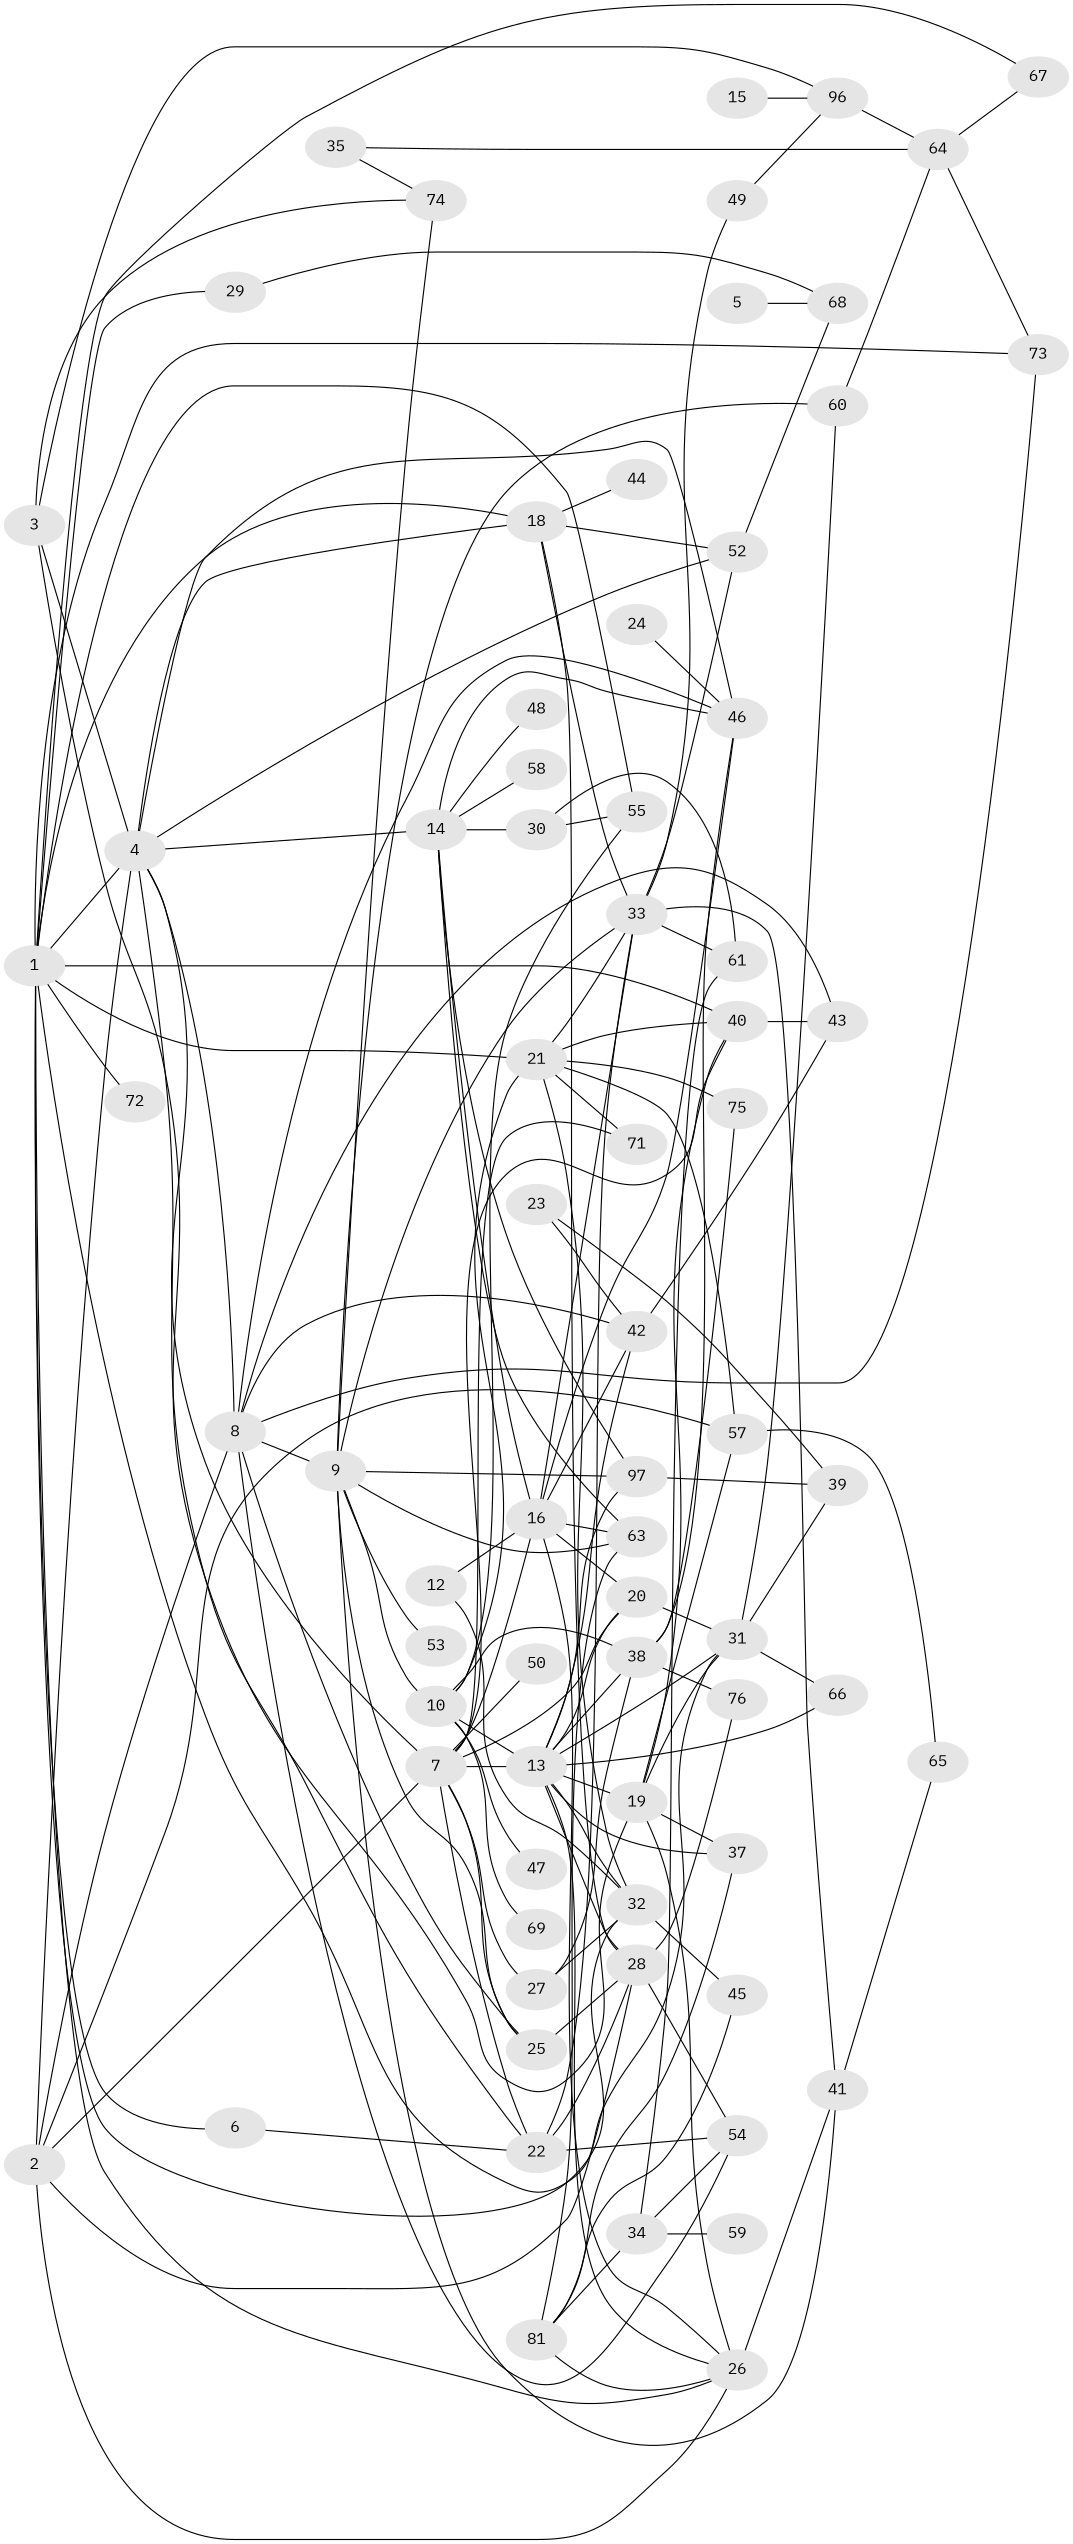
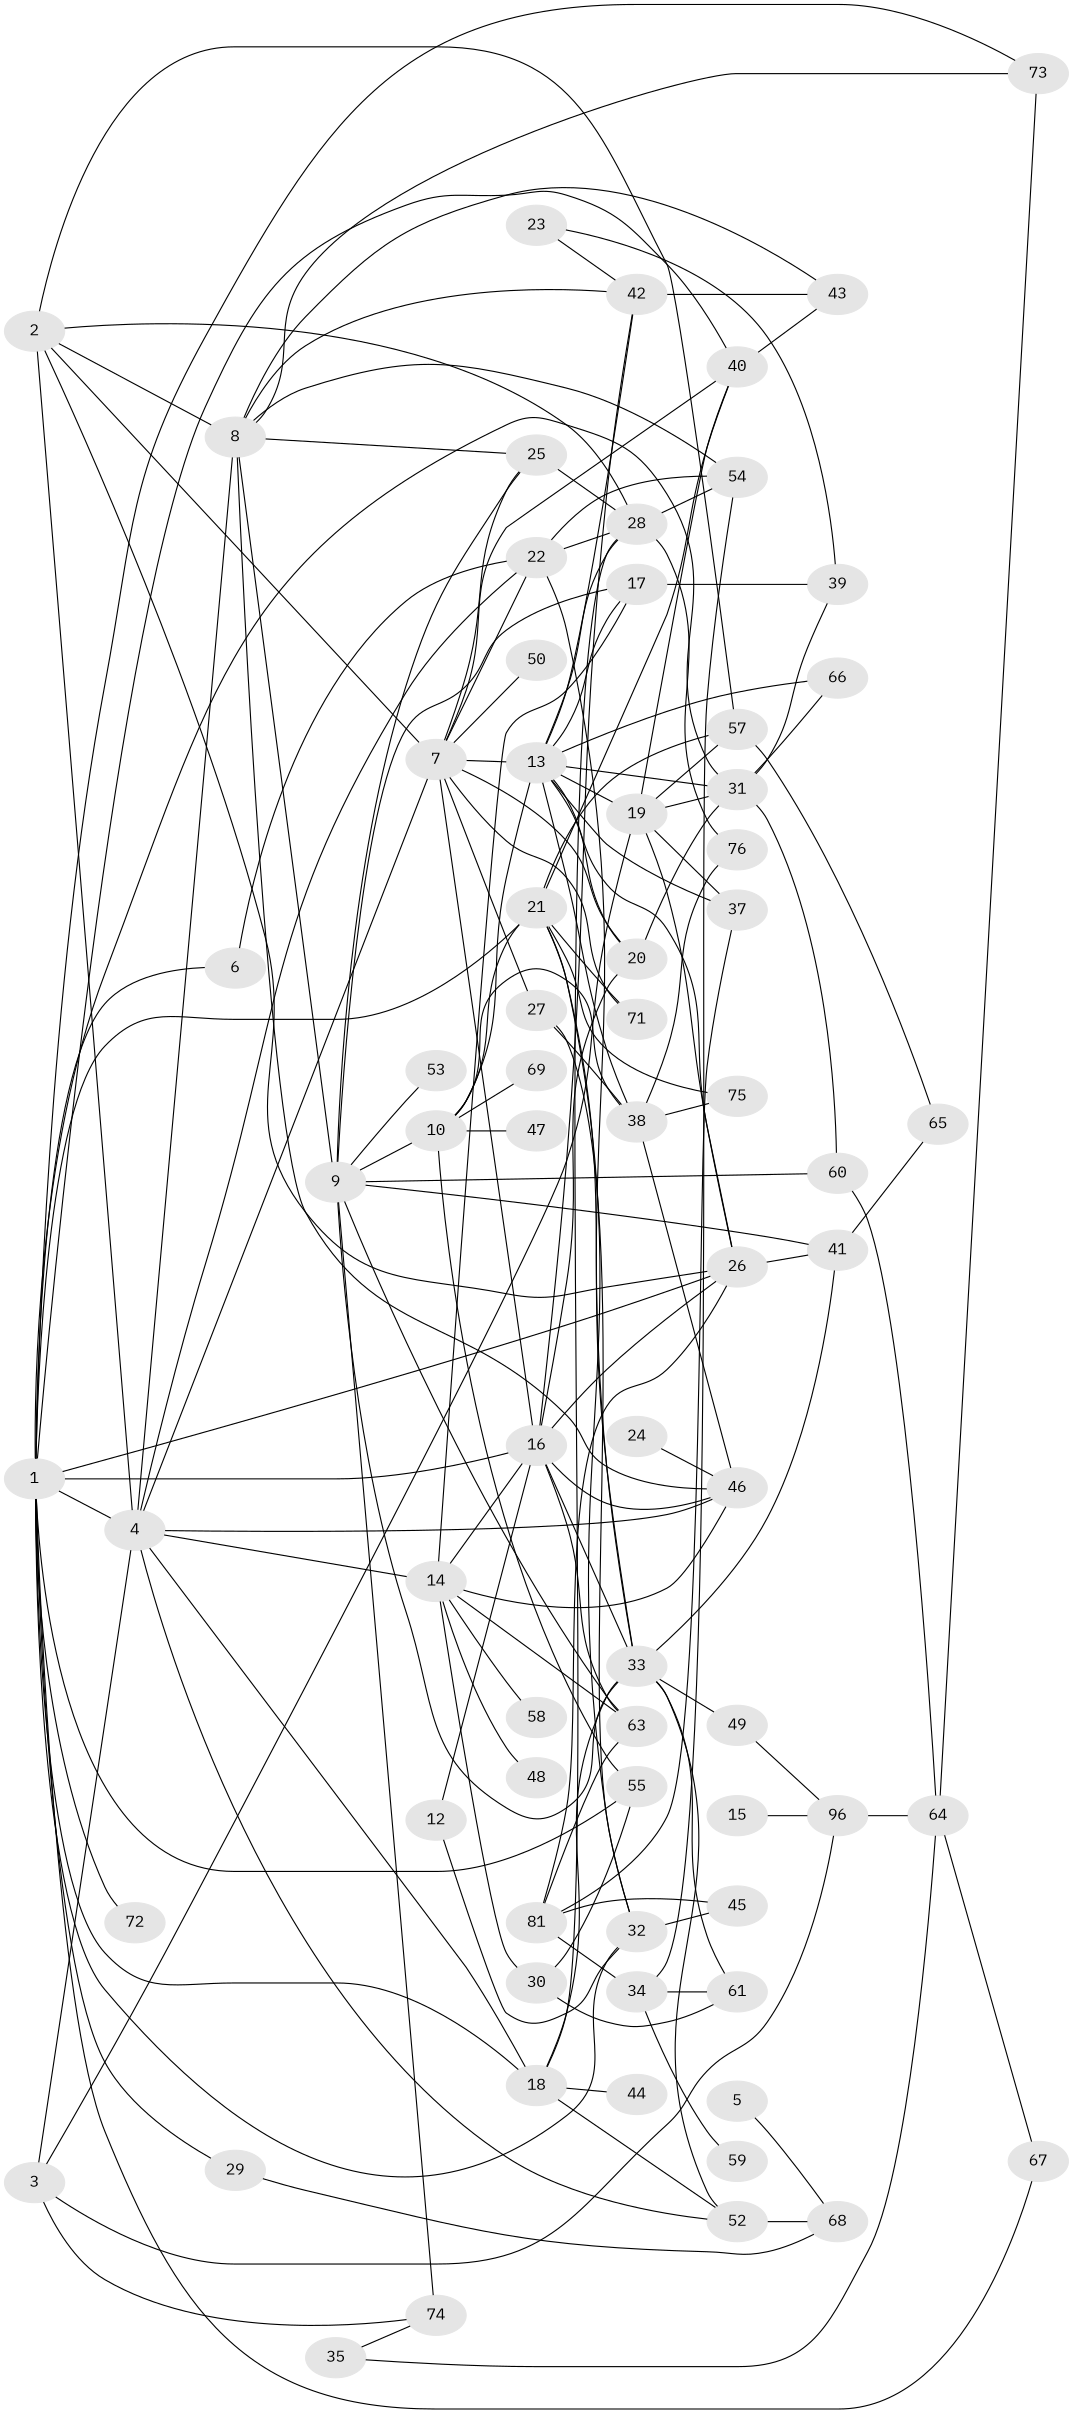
node "97": label "97" -> "17"
edge "16" -- "1": added
edge "13" -- "32": removed
